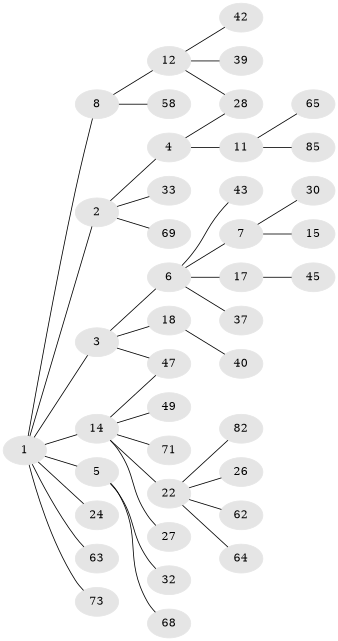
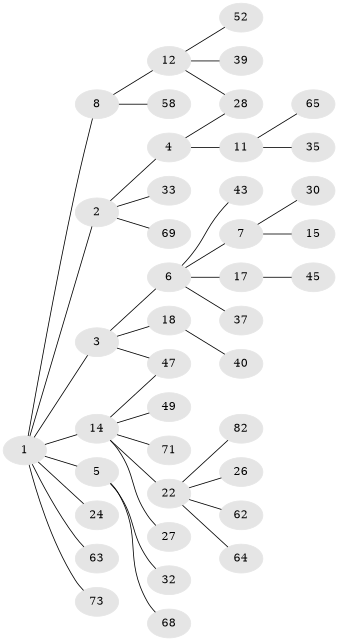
node "42": label "42" -> "52"
node "85": label "85" -> "35"
